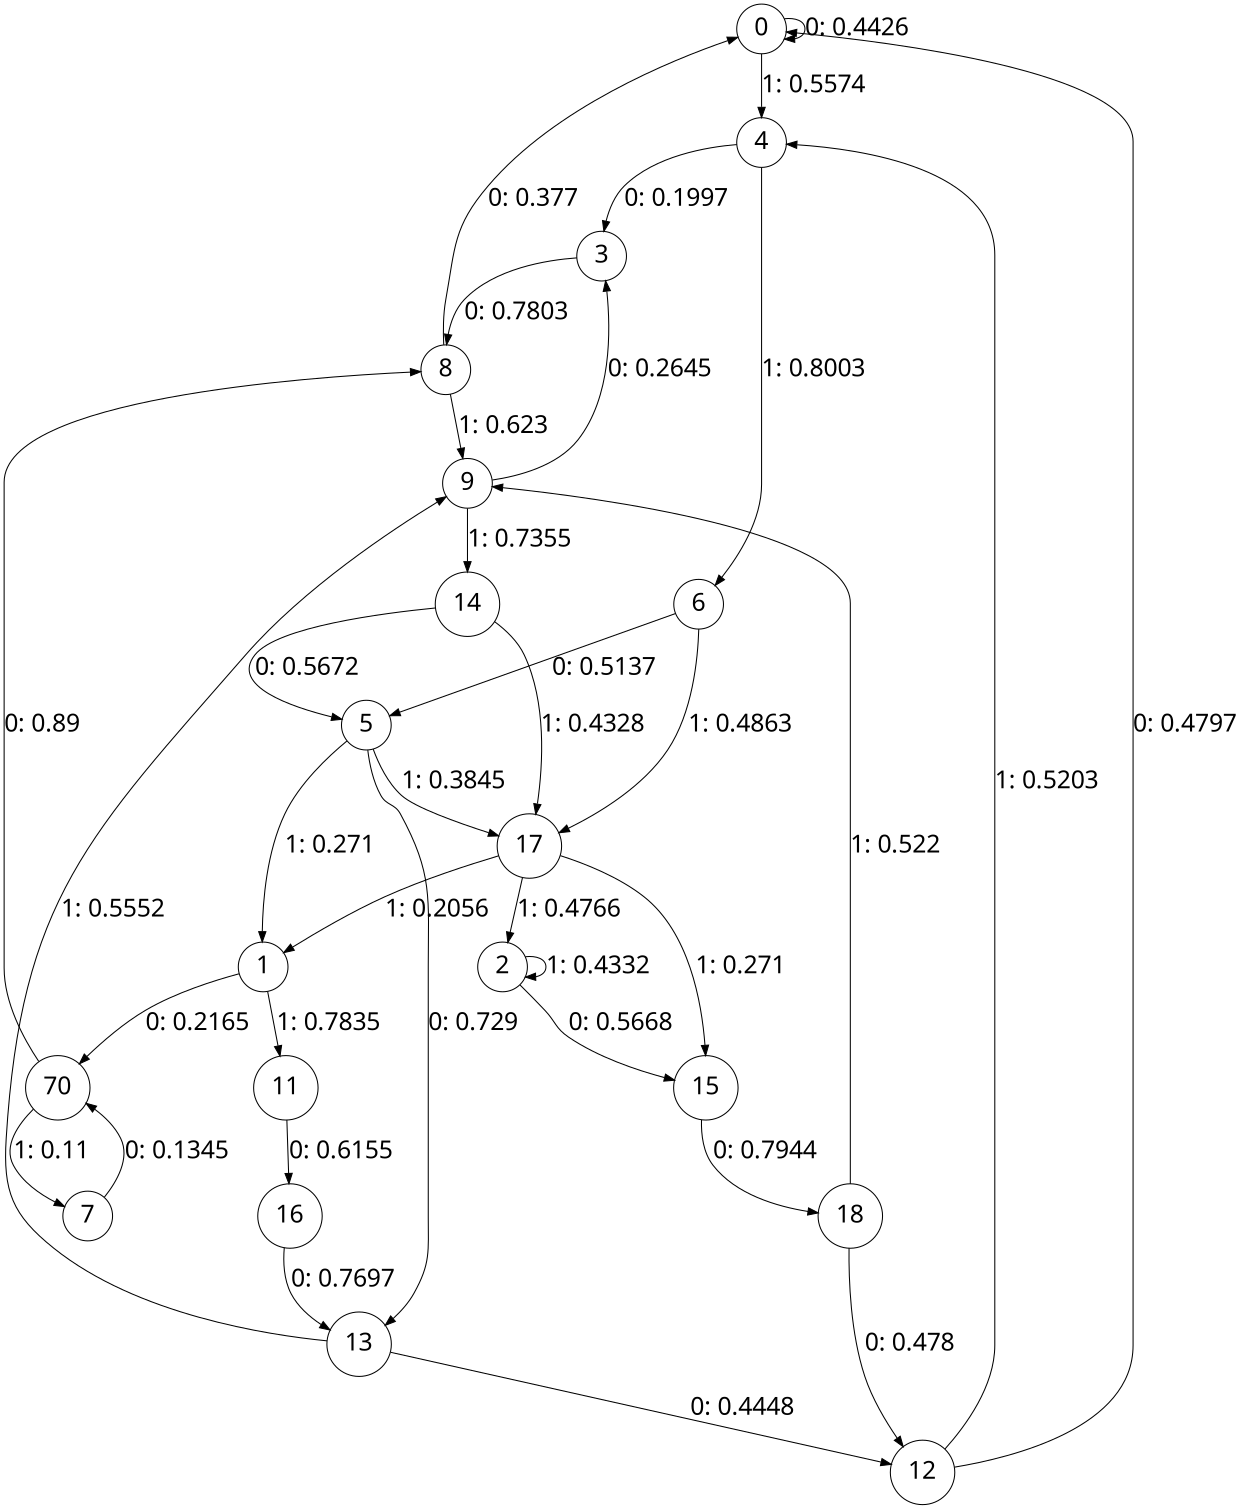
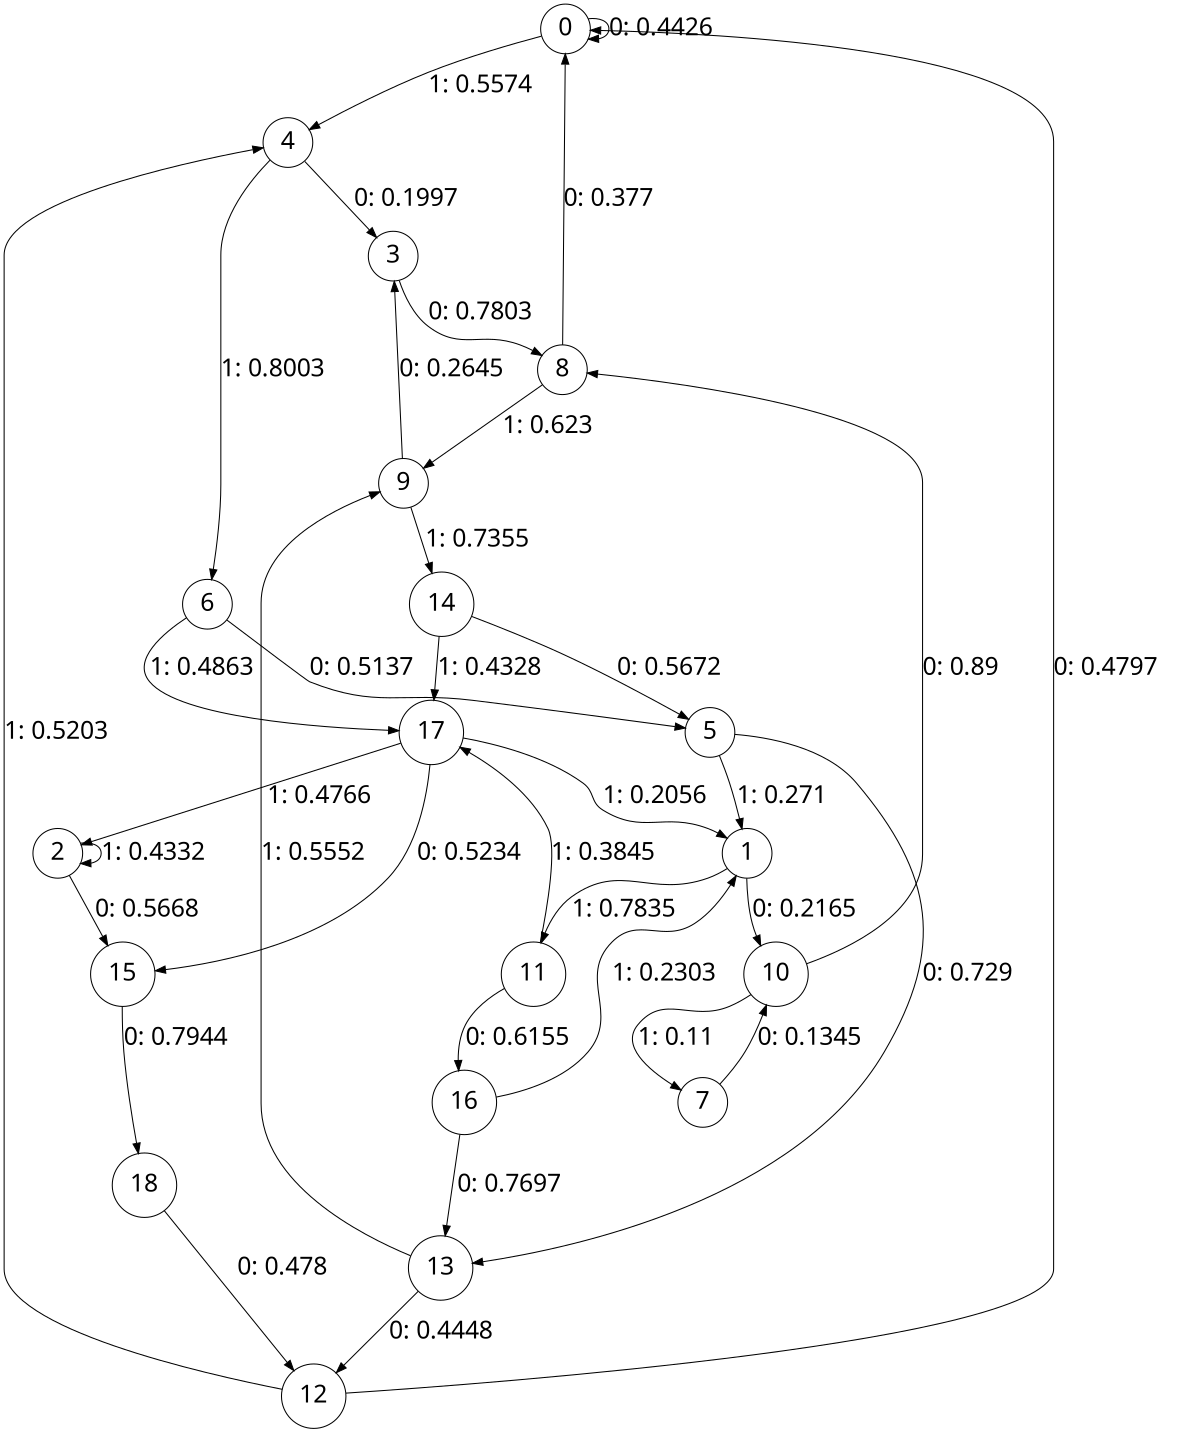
edge "18" -> "9": removed, label "1: 0.522"
edge "5" -> "17": now "11" -> "17"
edge "17" -> "15": label "1: 0.271    " -> "0: 0.5234   "
edge "16" -> "1": added, label "1: 0.2303"
node "70": label "70" -> "10"
